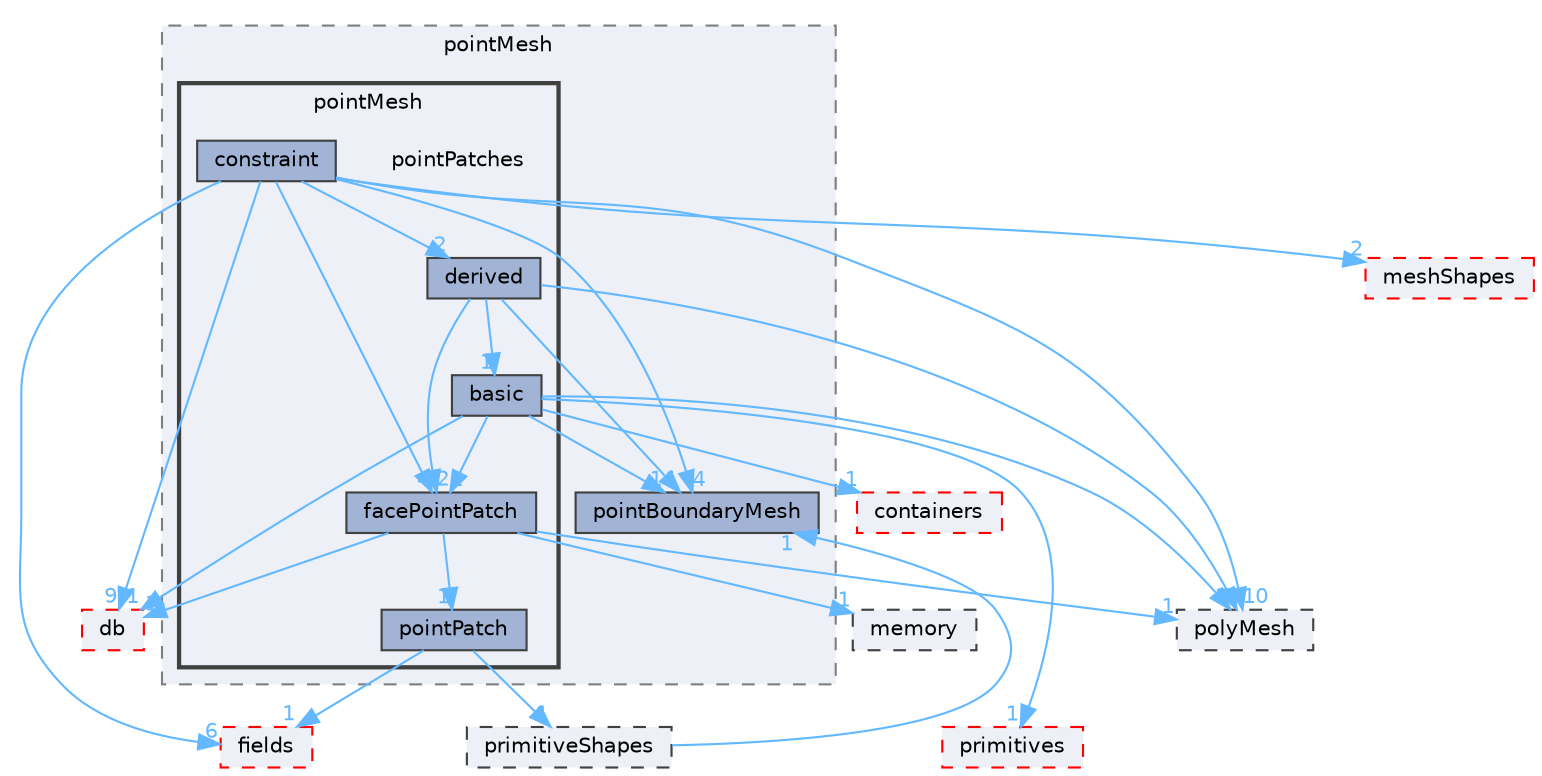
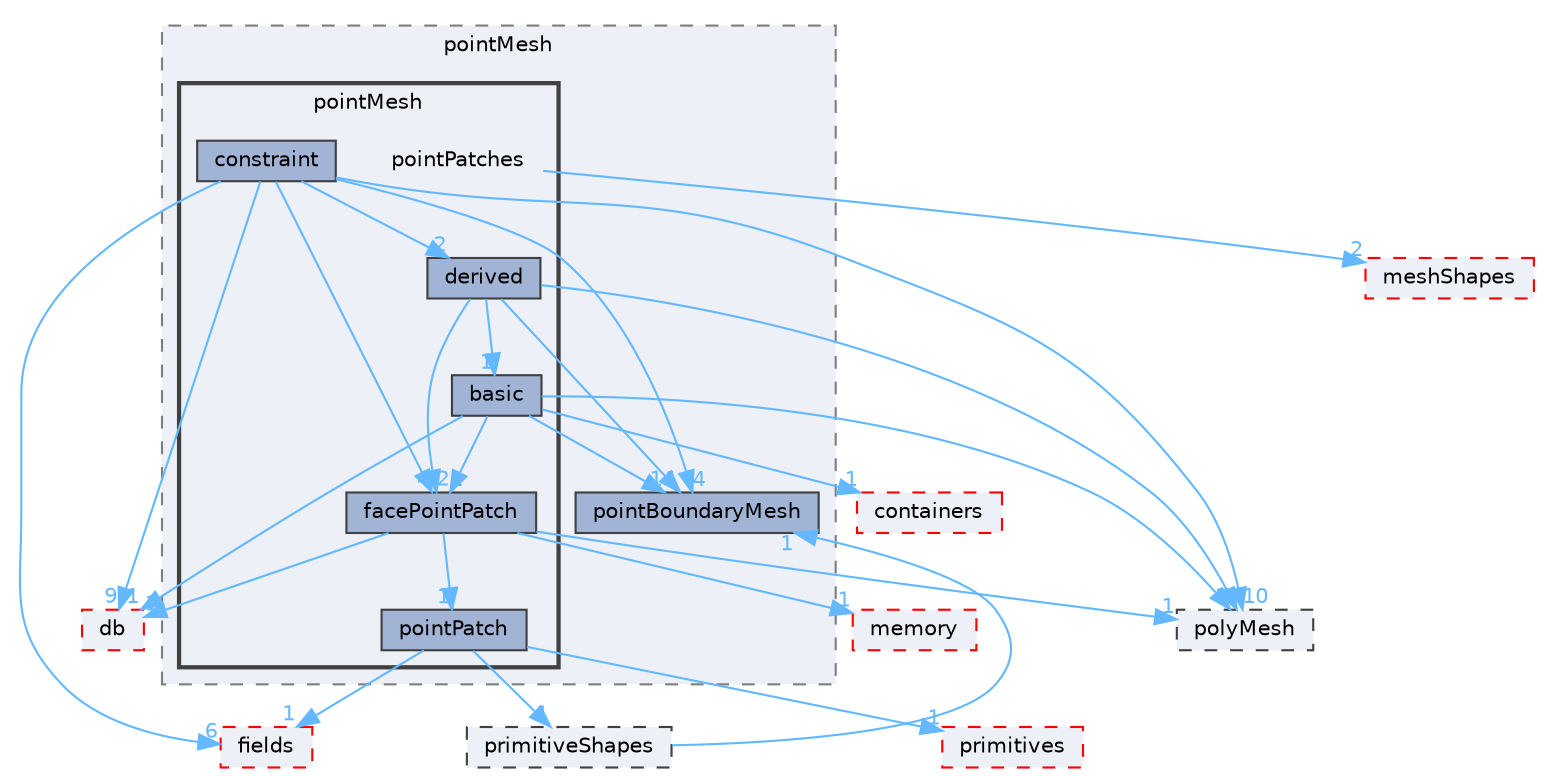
edge "constraint" -> "meshShapes": now "pointPatches" -> "meshShapes"
edge "basic" -> "primitives": now "pointPatch" -> "primitives"
node "memory": color grey25 -> red
